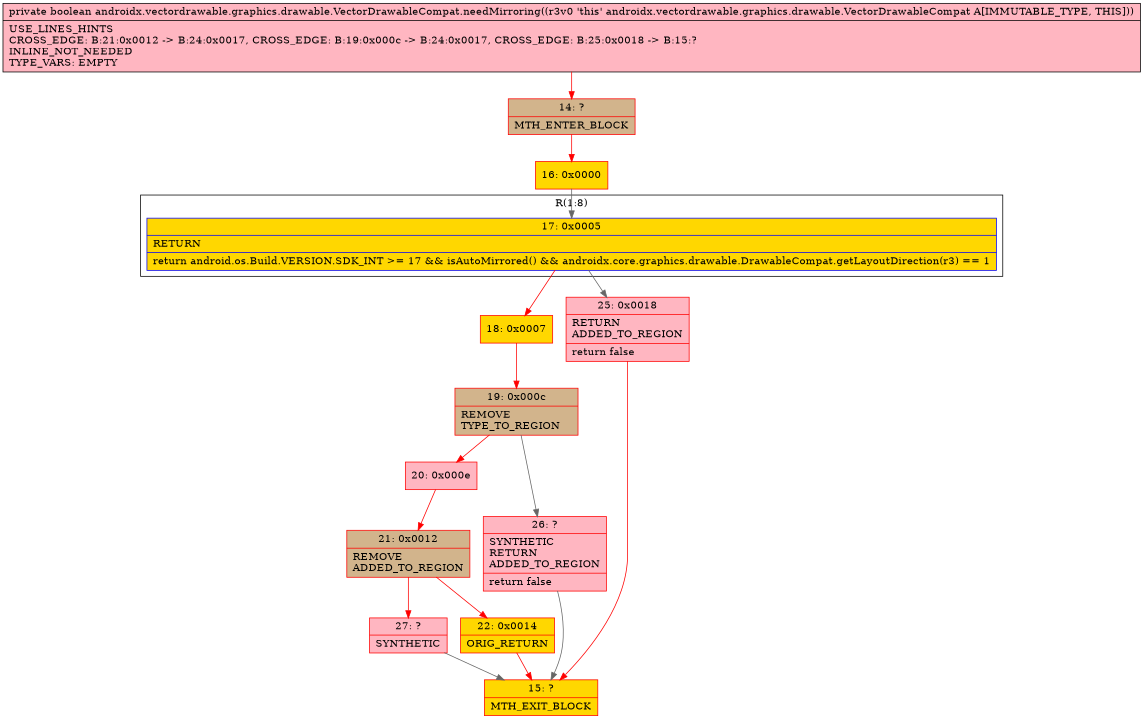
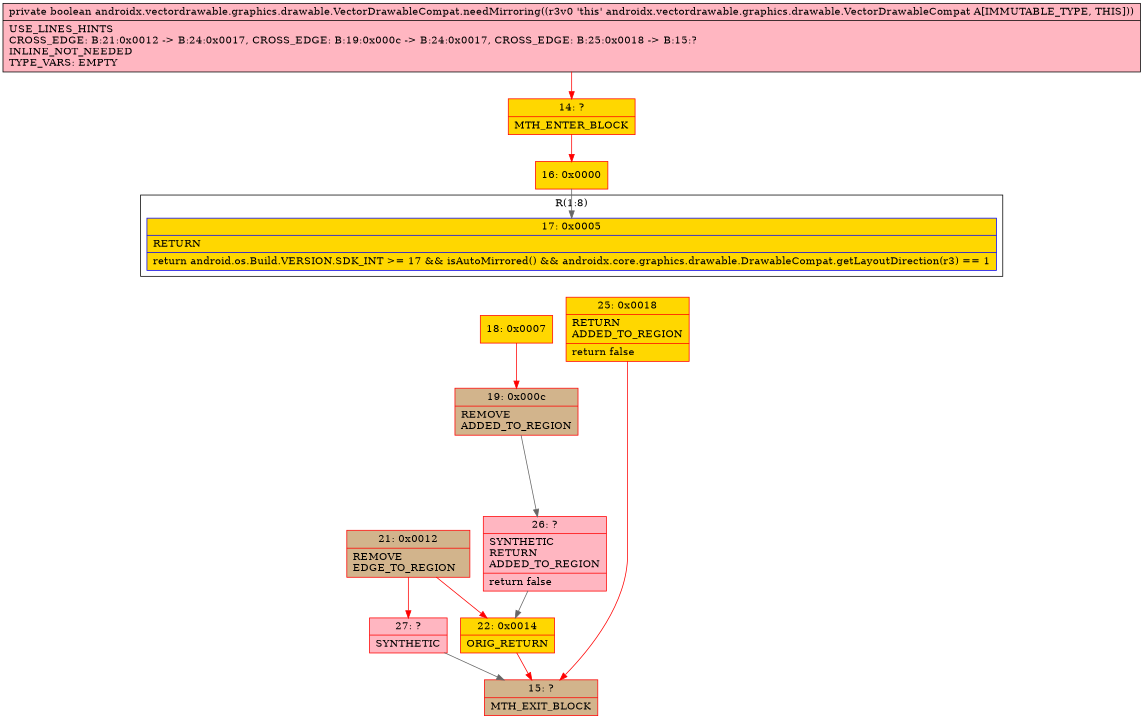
node "14: ?": fillcolor tan -> gold
edge "17: 0x0005" -> "25: 0x0018": removed
edge "17: 0x0005" -> "18: 0x0007": removed
node "25: 0x0018": fillcolor lightpink -> gold
node "19: 0x000c": text "TYPE_TO_REGION" -> "ADDED_TO_REGION"
node "20: 0x000e": removed
node "21: 0x0012": text "ADDED_TO_REGION" -> "EDGE_TO_REGION"
edge "26: ?" -> "15: ?": now "26: ?" -> "22: 0x0014"
node "15: ?": fillcolor gold -> tan
